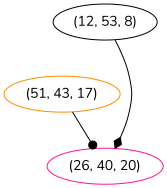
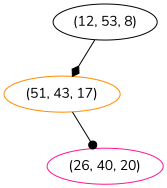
edge "(12, 53, 8)" -> "(26, 40, 20)": now "(12, 53, 8)" -> "(51, 43, 17)"
